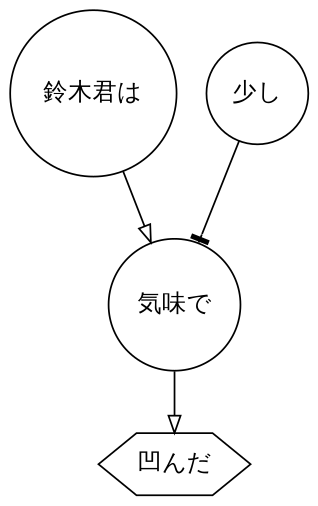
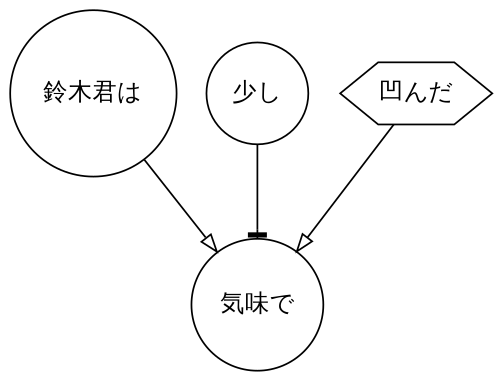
edge "気味で" -> "凹んだ": reversed
